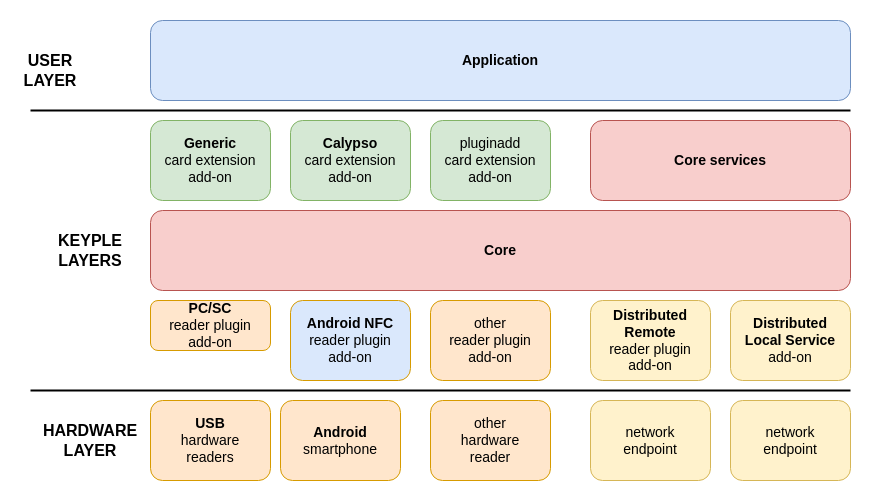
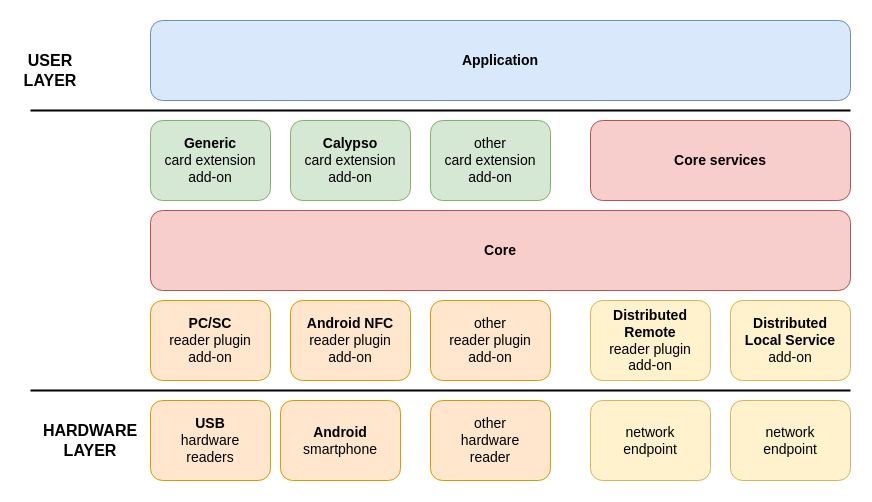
node "pluginaddcard extensionadd-on": label "pluginaddcard extensionadd-on" -> "othercard extensionadd-on"
node "KEYPLELAYERS": removed
node "PC/SCreader pluginadd-on": size 120x50 -> 120x80
node "Android NFCreader pluginadd-on": fillcolor #dae8fc -> #ffe6cc
